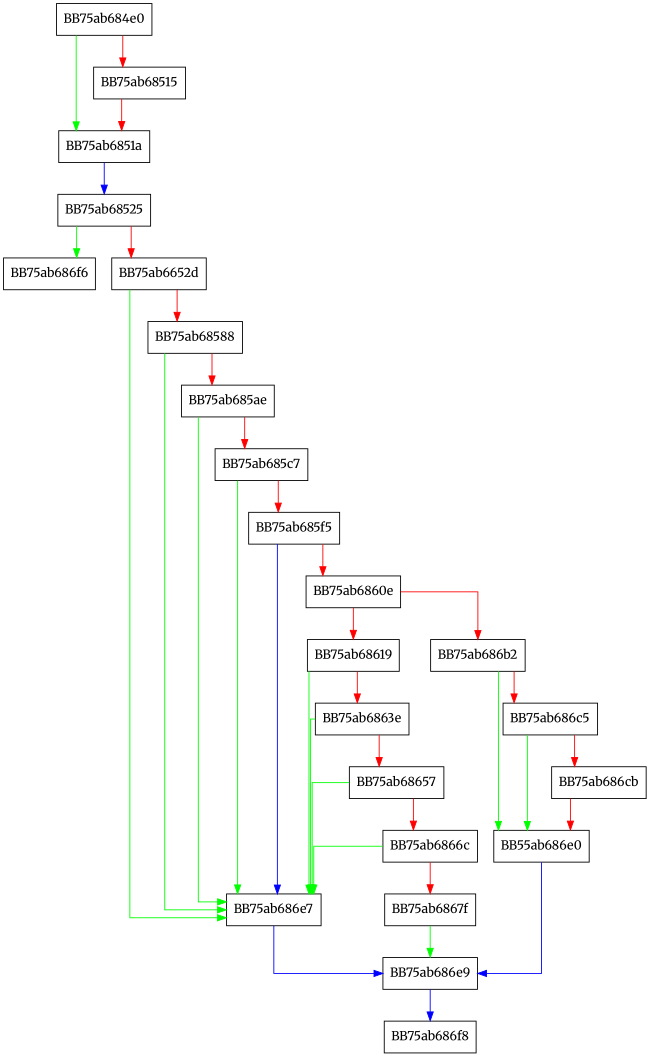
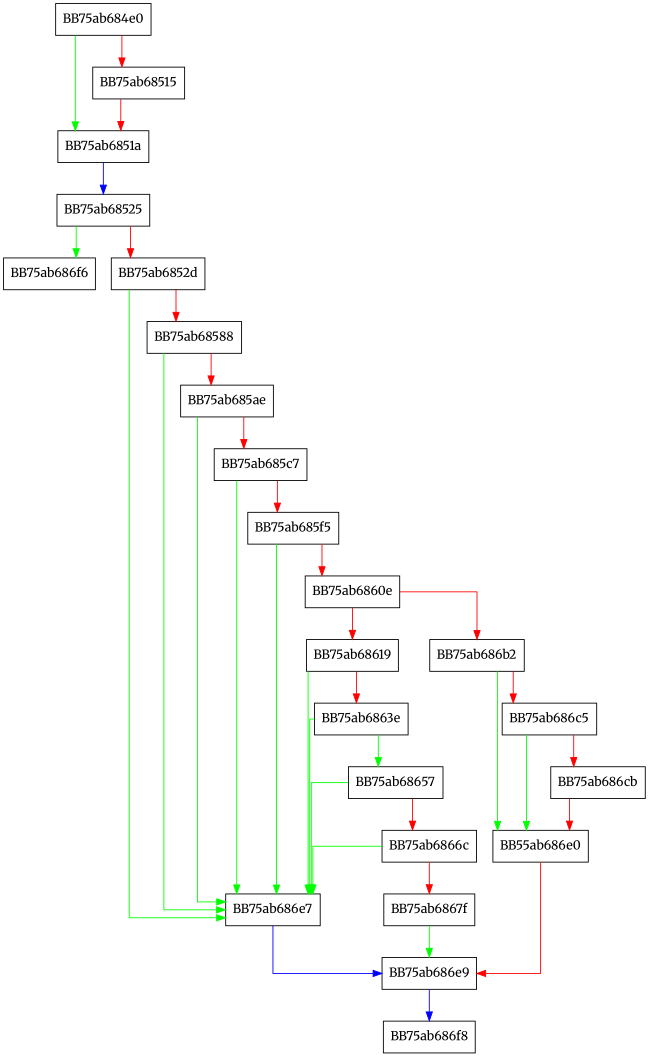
node "BB75ab6652d": label "BB75ab6652d" -> "BB75ab6852d"
edge "BB75ab685f5" -> "BB75ab686e7": color blue -> green
edge "BB75ab6863e" -> "BB75ab68657": color red -> green
edge "BB55ab686e0" -> "BB75ab686e9": color blue -> red
